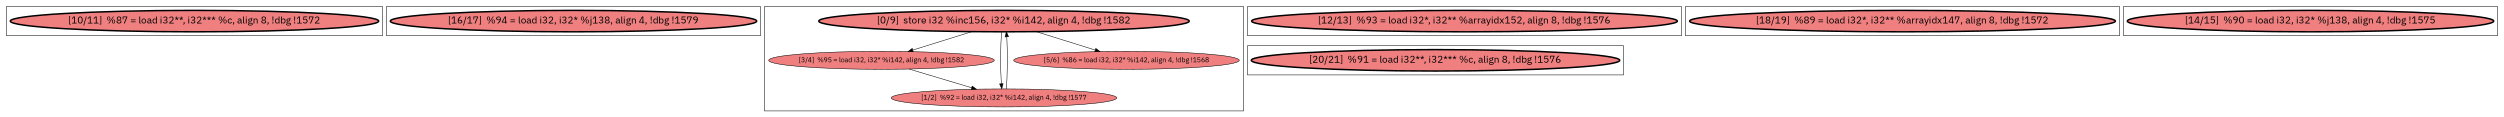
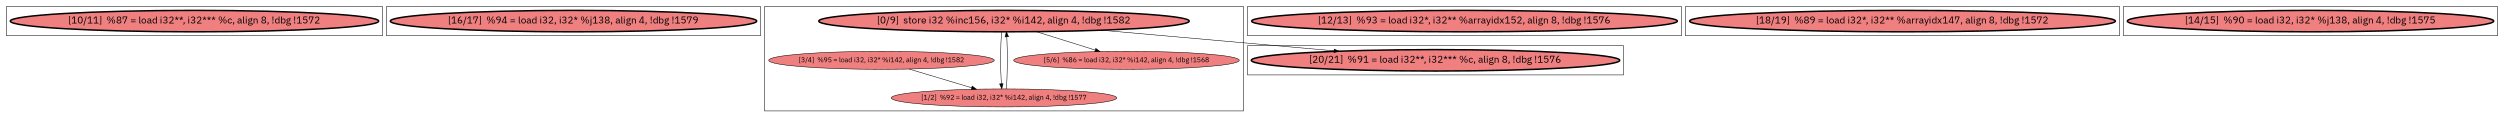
edge "[0/9]  store i32 %inc156, i32* %i142, align 4, !dbg !1582" -> "[3/4]  %95 = load i32, i32* %i142, align 4, !dbg !1582": now "[0/9]  store i32 %inc156, i32* %i142, align 4, !dbg !1582" -> "[20/21]  %91 = load i32**, i32*** %c, align 8, !dbg !1576"
